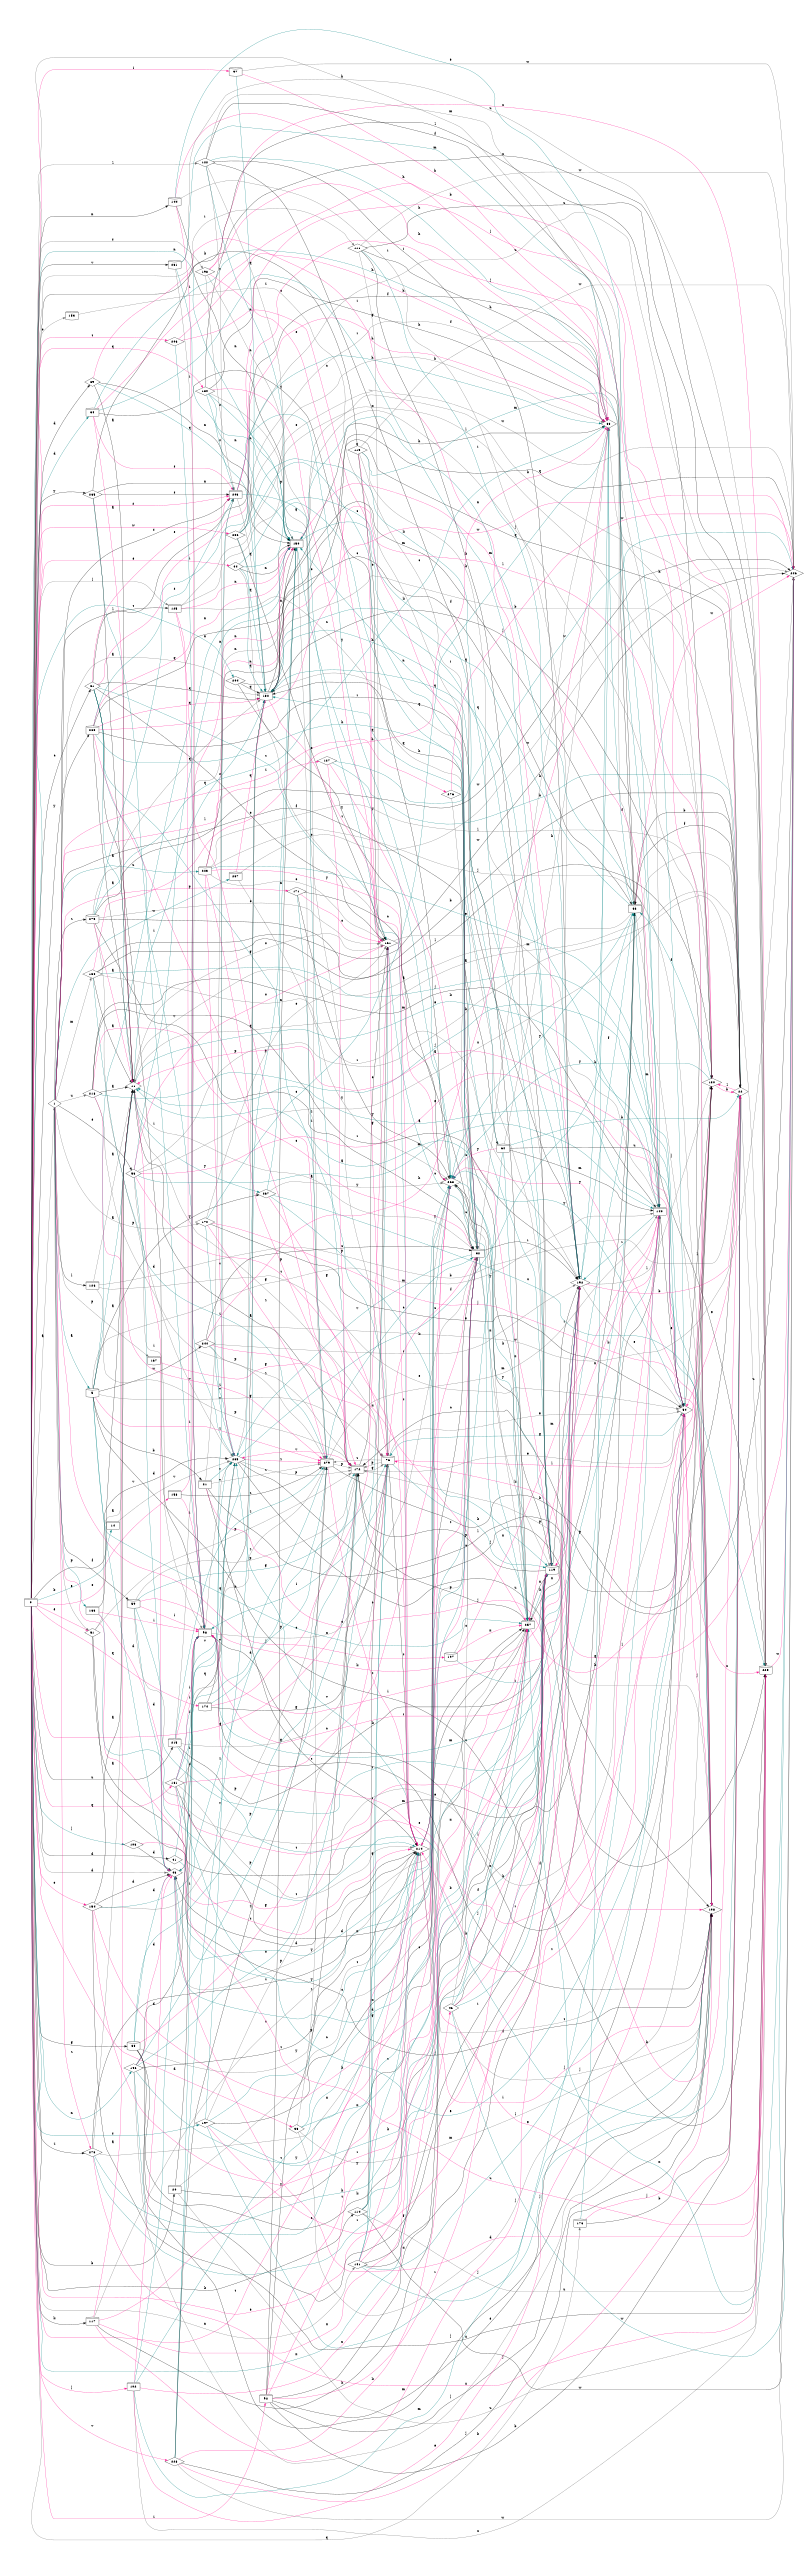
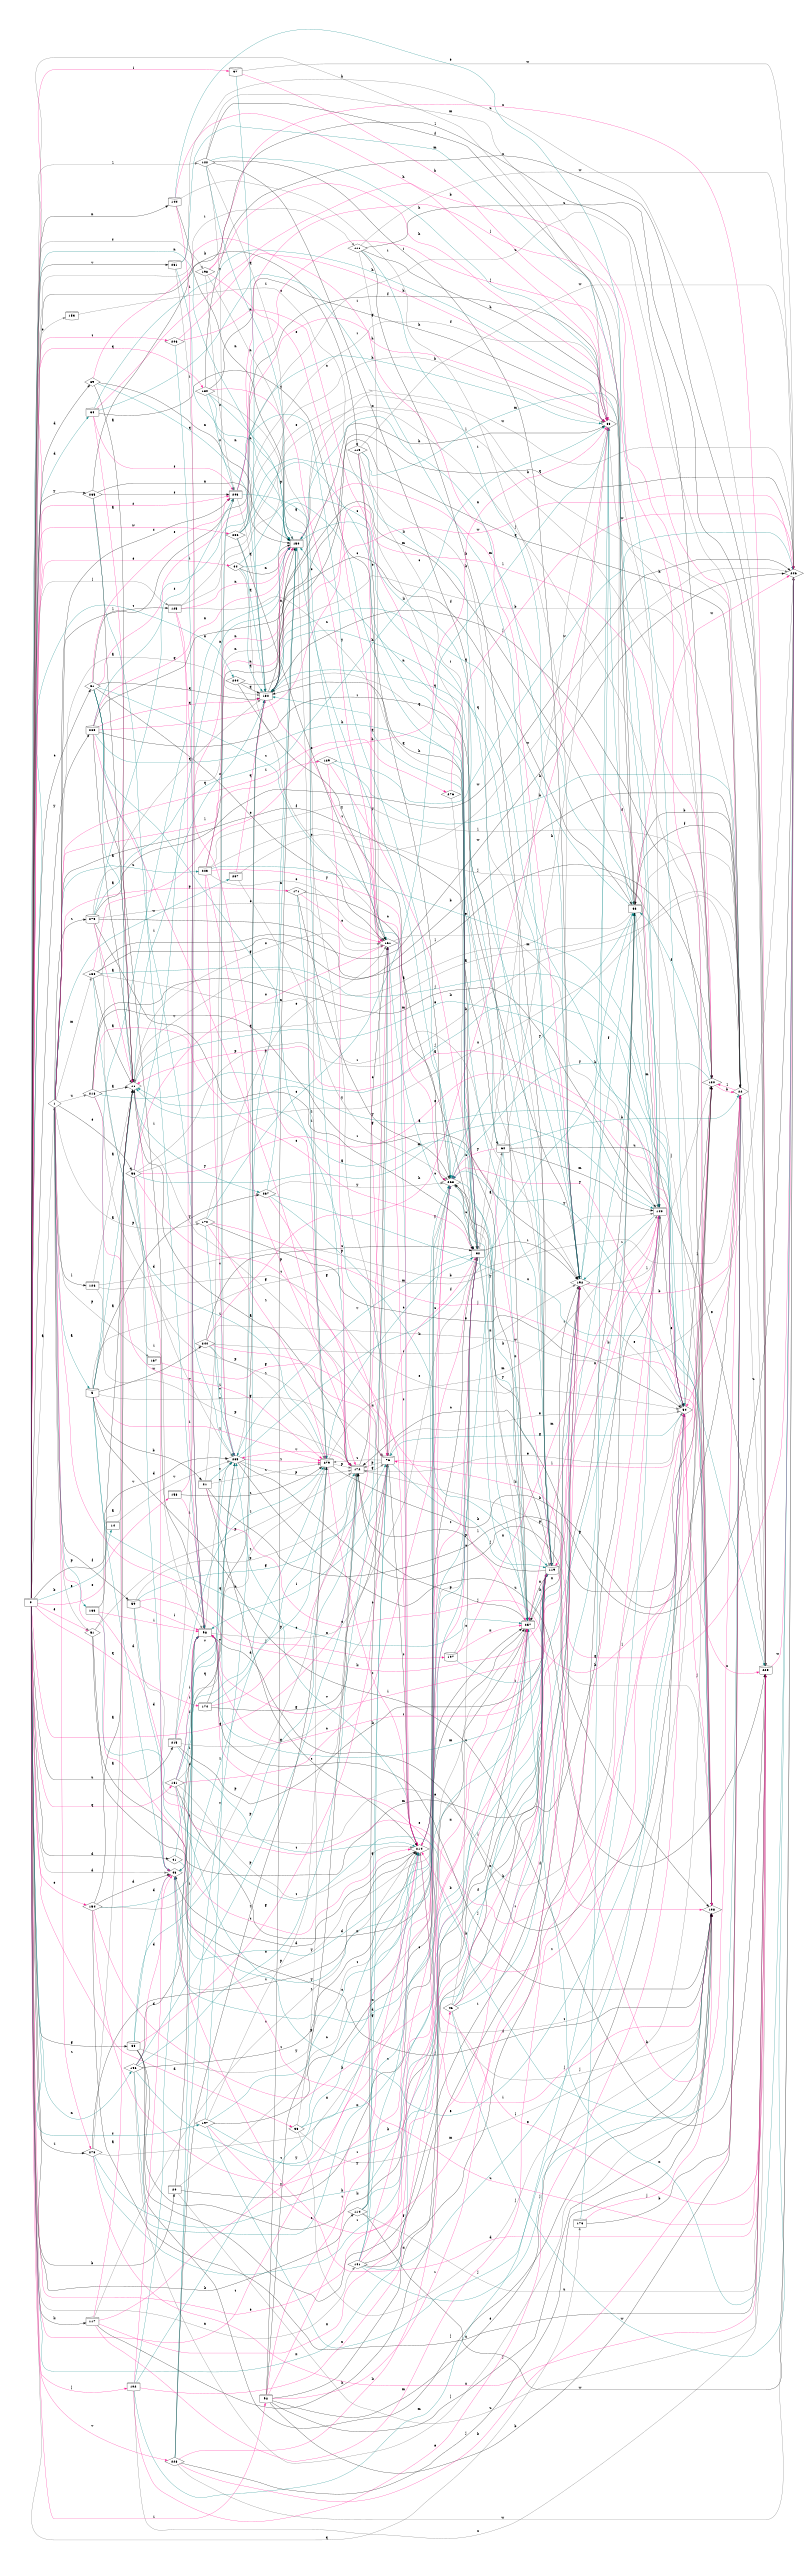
node "127": label "127" -> "129"
edge "32" -> "11": now "32" -> "64"
edge "59" -> "192": removed, label "r"
node "103": removed
